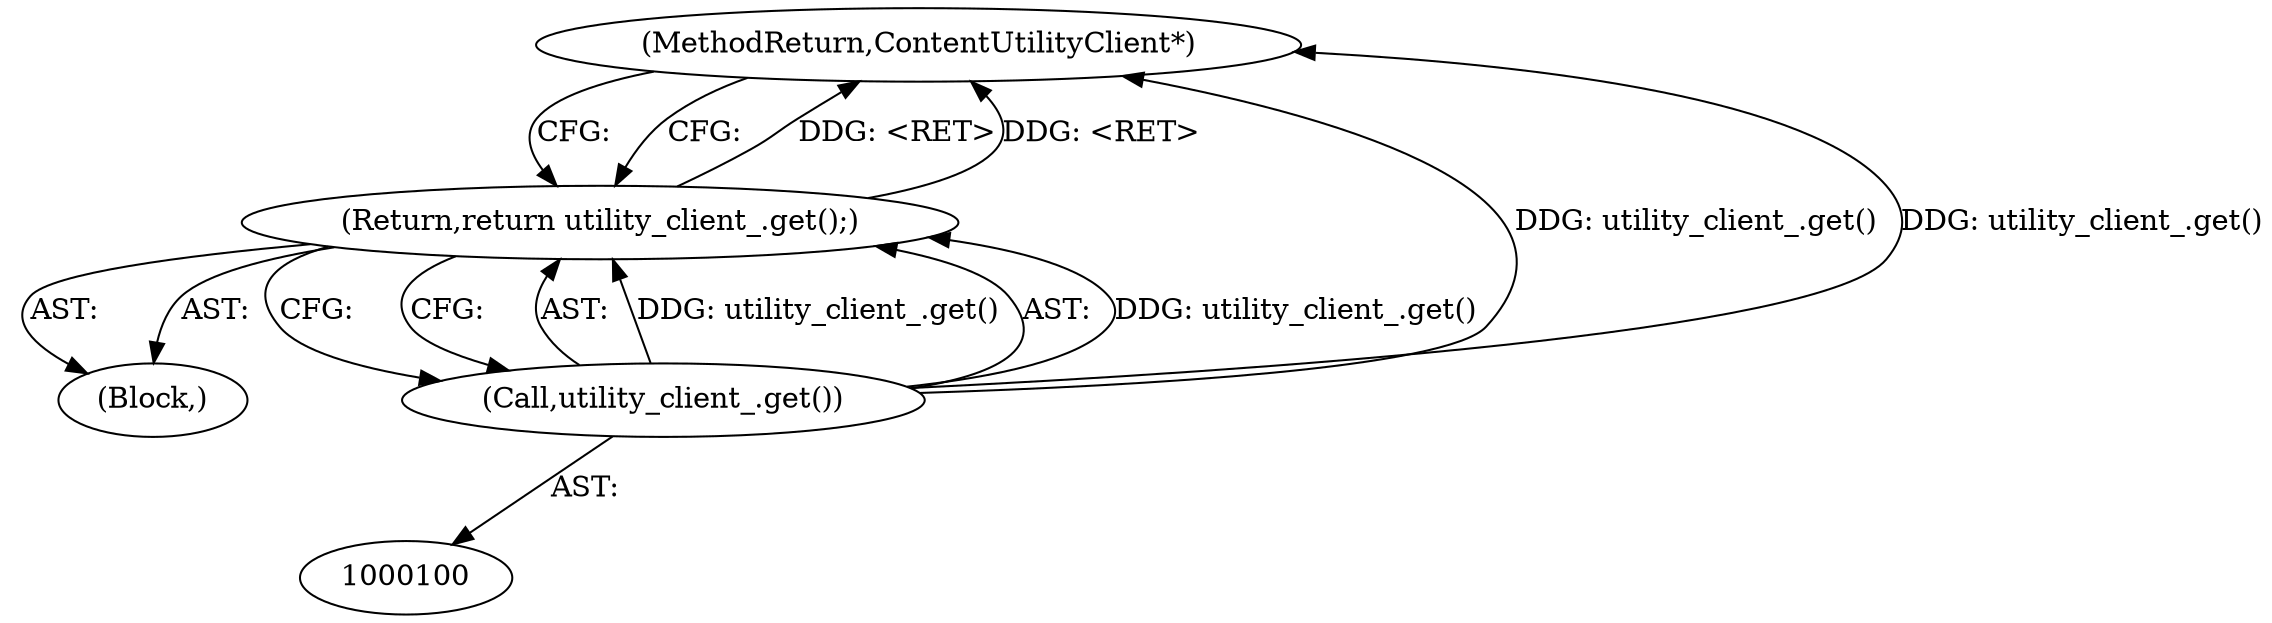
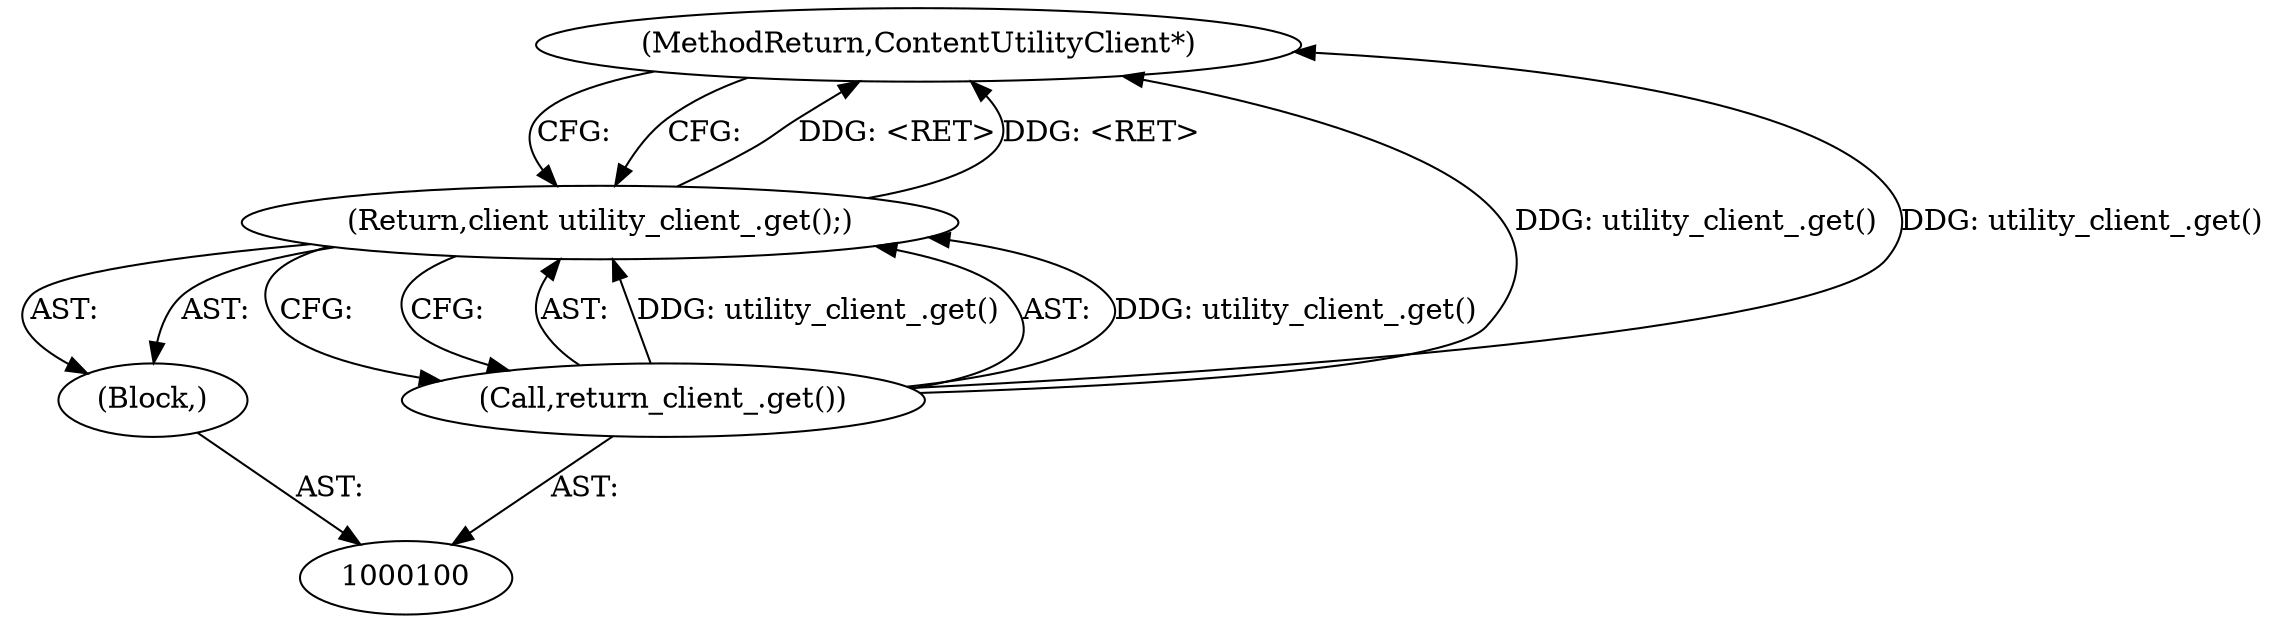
node "(Return,return utility_client_.get();)": label "(Return,return utility_client_.get();)" -> "(Return,client utility_client_.get();)"
node "(Call,utility_client_.get())": label "(Call,utility_client_.get())" -> "(Call,return_client_.get())"
edge "(Block,)" -> "1000100": added, label "AST:"
